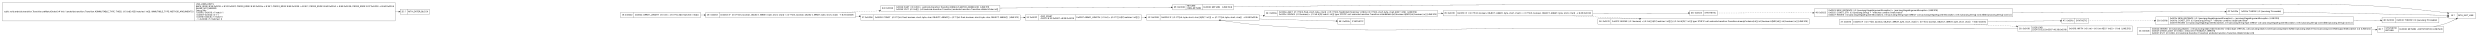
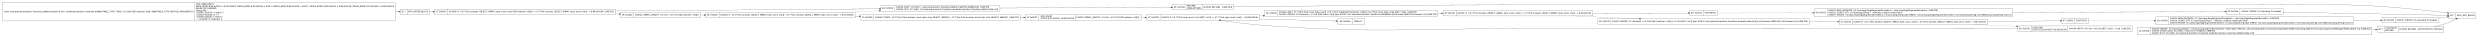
node "27: 0x0000": added
node "26: ?": text "MTH_EXIT_LINE" -> "MTH_EXIT_BLOCK"
node "48: 0x002b": text "SYNTHETIC" -> "DEFAULT"
edge "36: 0x0012" -> "37: 0x0016": added
